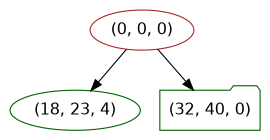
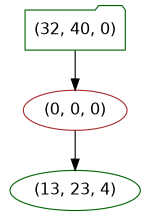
edge "(0, 0, 0)" -> "(32, 40, 0)": reversed
node "(18, 23, 4)": label "(18, 23, 4)" -> "(13, 23, 4)"
